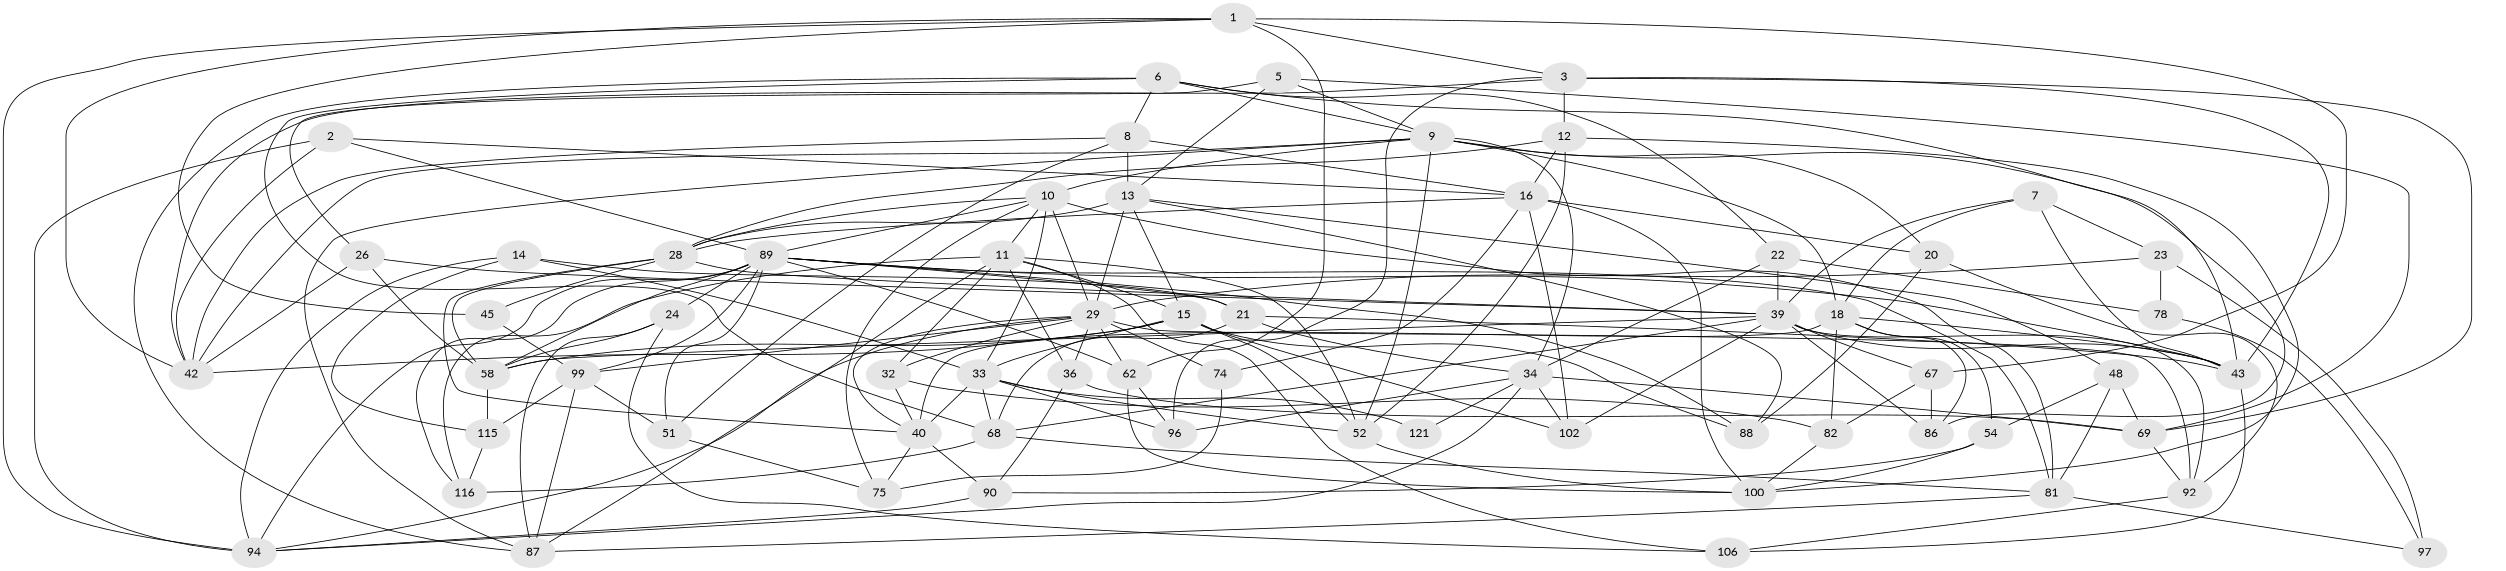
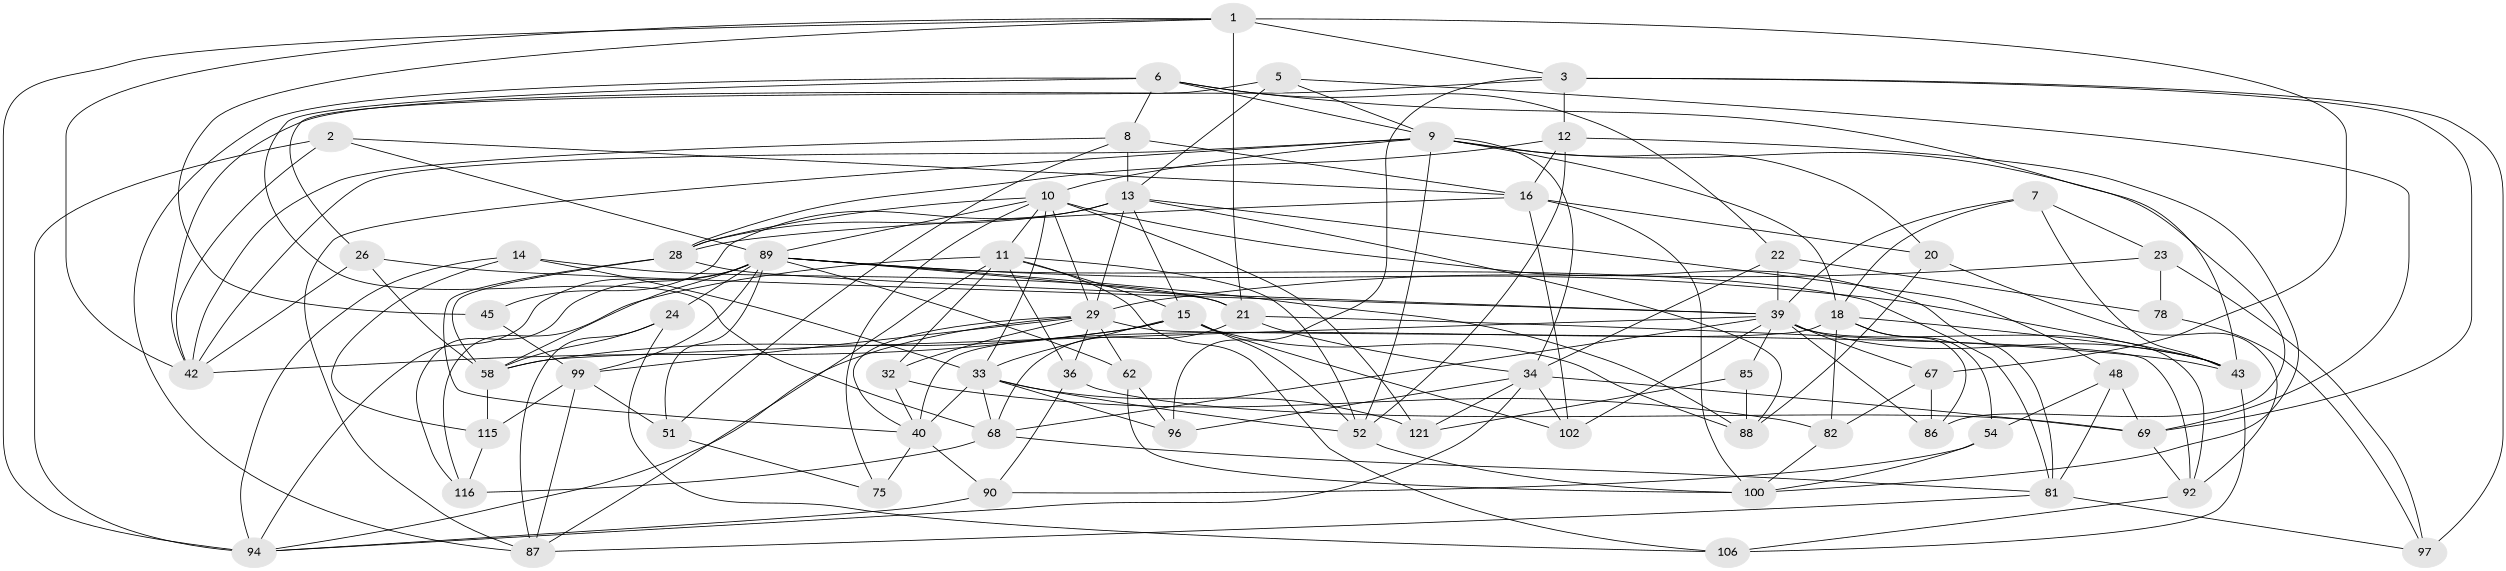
edge "3" -- "43": now "3" -- "97"
edge "1" -- "62": now "1" -- "21"
edge "10" -- "121": added
edge "28" -- "45": now "13" -- "45"
node "74": removed
node "85": added
